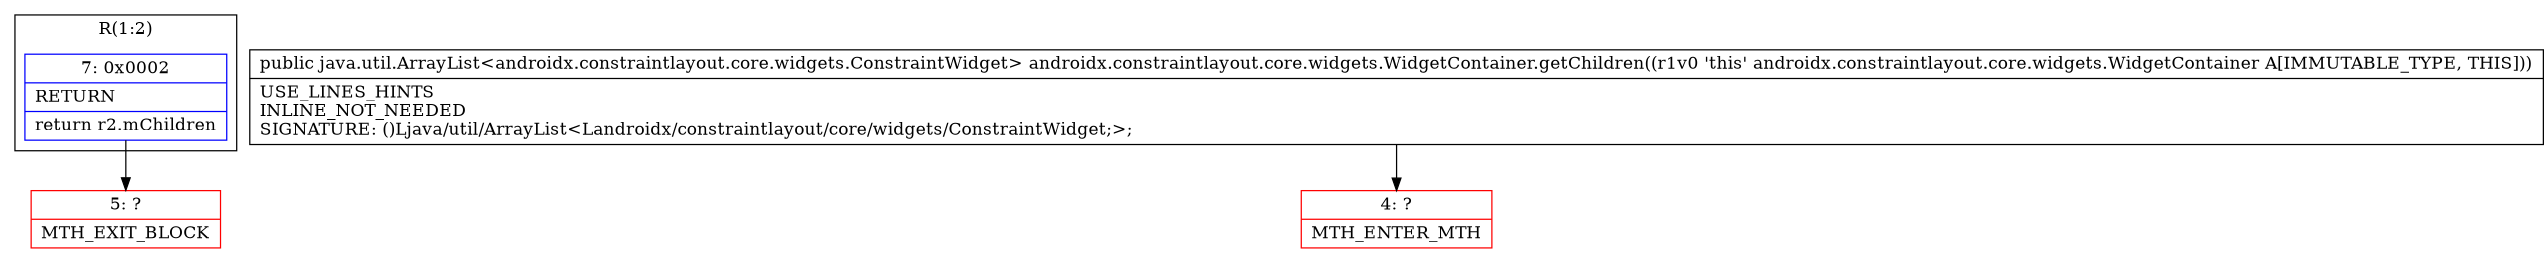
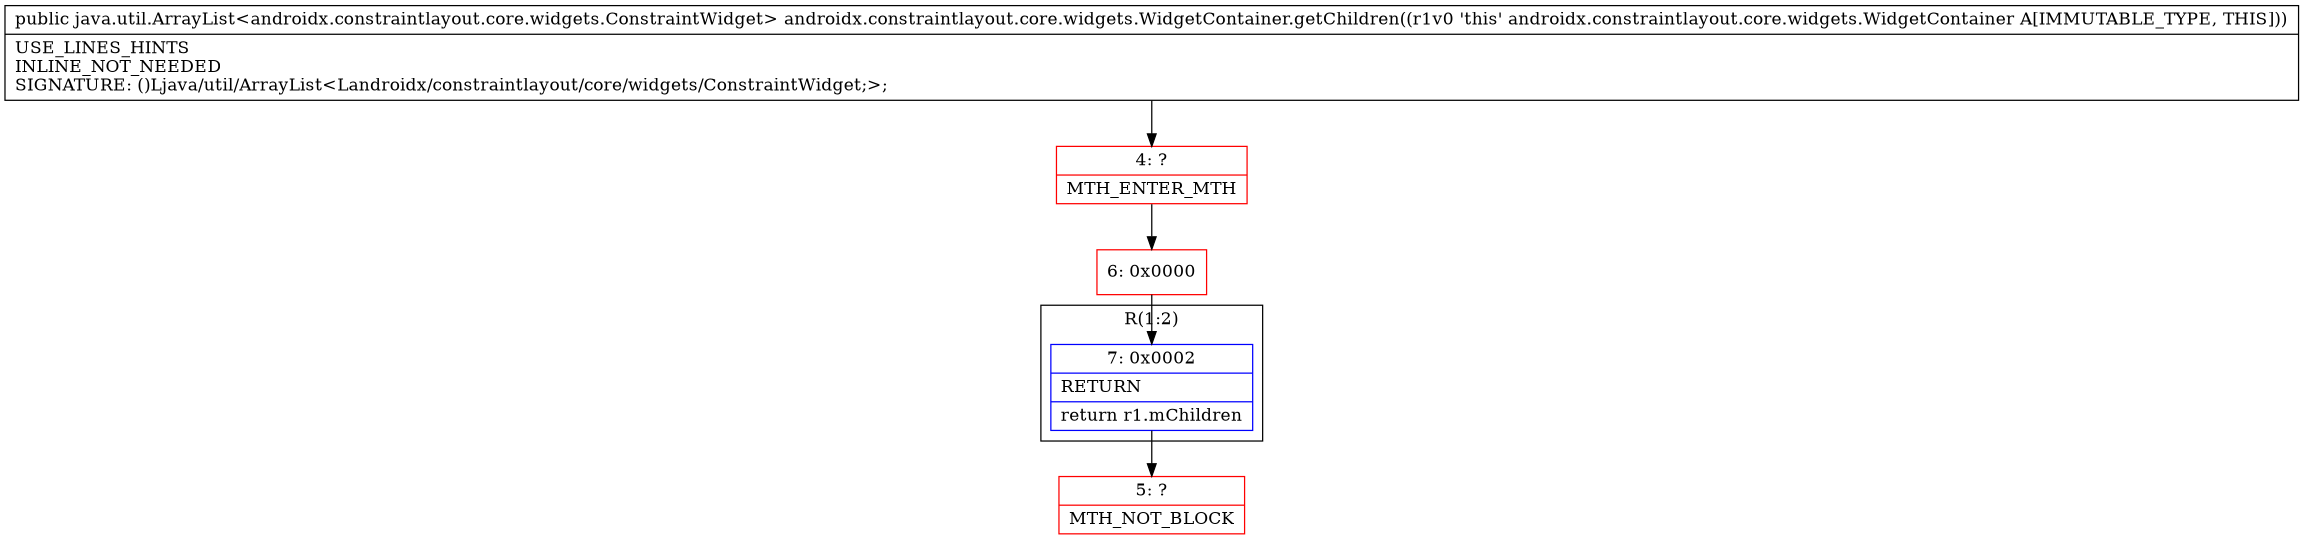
node "7: 0x0002": text "return r2.mChildren" -> "return r1.mChildren"
node "5: ?": text "MTH_EXIT_BLOCK" -> "MTH_NOT_BLOCK"
node "6: 0x0000": added
